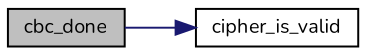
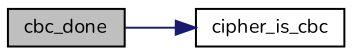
node "cipher_is_valid": label "cipher_is_valid" -> "cipher_is_cbc"
